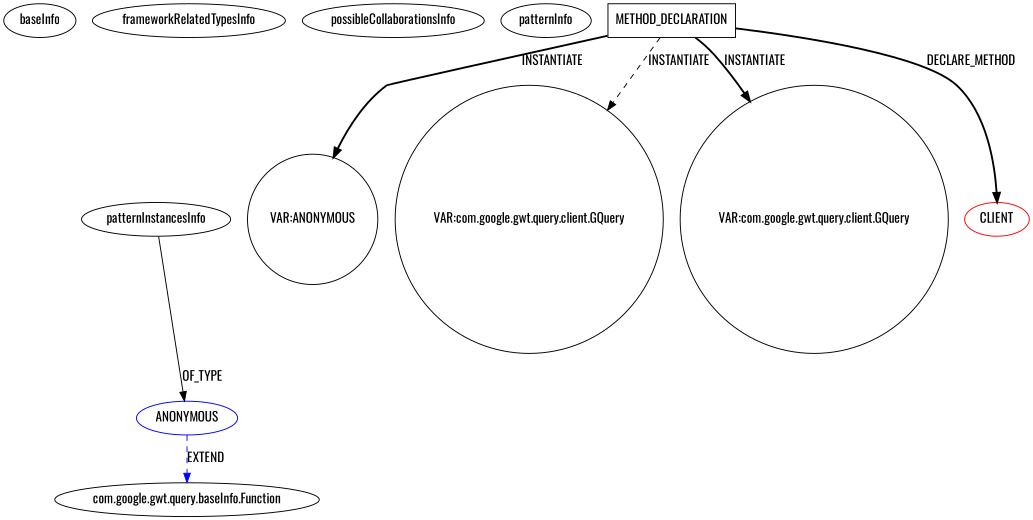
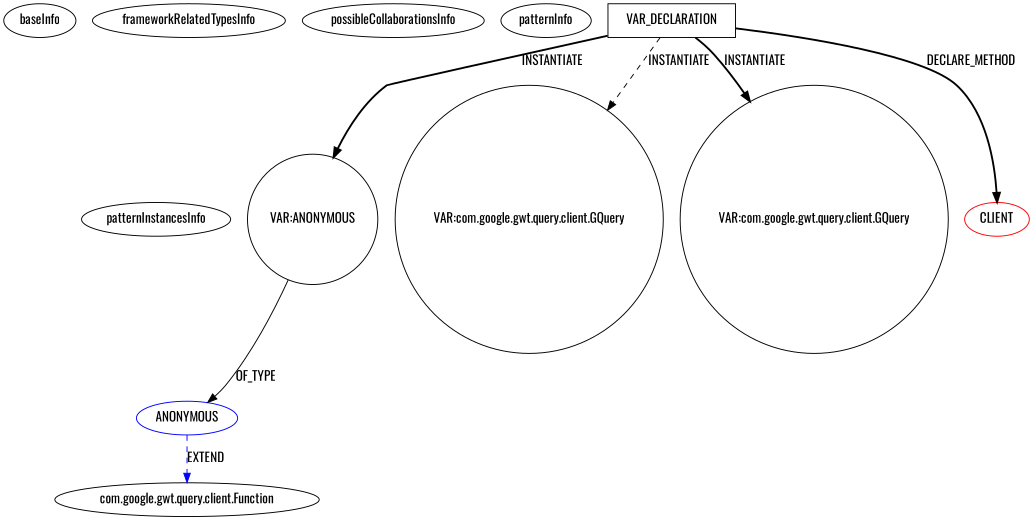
node "METHOD_DECLARATION": label "METHOD_DECLARATION" -> "VAR_DECLARATION"
edge "patternInstancesInfo" -> "ANONYMOUS": now "VAR:ANONYMOUS" -> "ANONYMOUS"
node "com.google.gwt.query.baseInfo.Function": label "com.google.gwt.query.baseInfo.Function" -> "com.google.gwt.query.client.Function"
